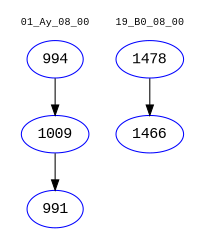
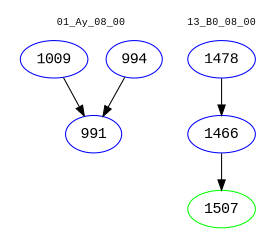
cluster "19_B0_08_00": label "19_B0_08_00" -> "13_B0_08_00"
edge "994" -> "1009": now "994" -> "991"
node "1507": added
